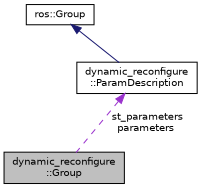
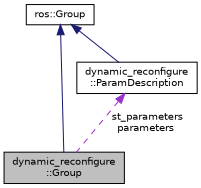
edge "dynamic_reconfigure ::Group" -> "ros::Group": added
